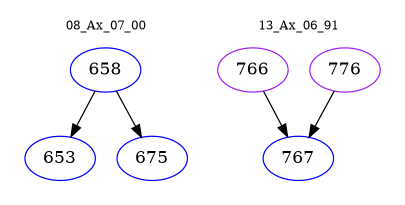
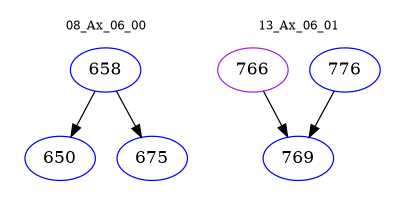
cluster "08_Ax_07_00": label "08_Ax_07_00" -> "08_Ax_06_00"
cluster "13_Ax_06_91": label "13_Ax_06_91" -> "13_Ax_06_01"
node "776": color purple -> blue
node "653": label "653" -> "650"
node "767": label "767" -> "769"
